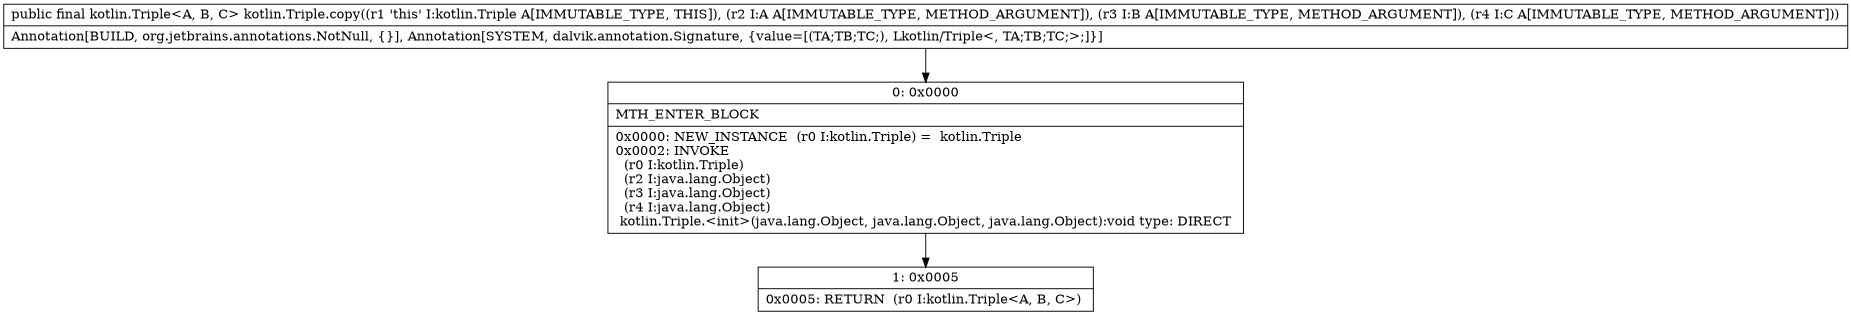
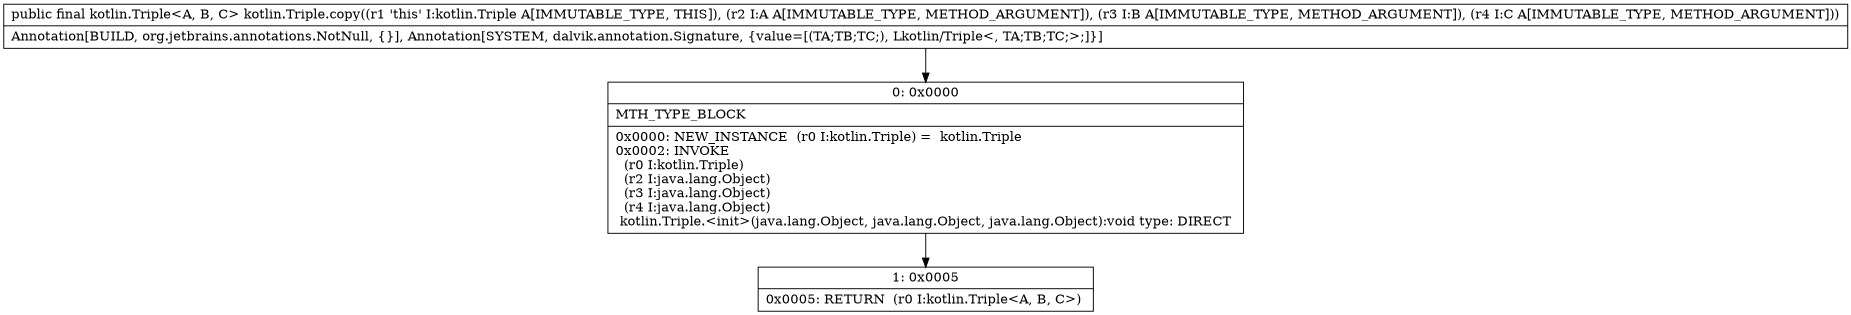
node "0: 0x0000": text "MTH_ENTER_BLOCK" -> "MTH_TYPE_BLOCK"
